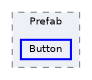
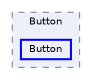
cluster "Prefab": label "Prefab" -> "Button"
